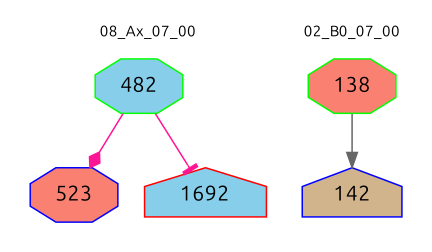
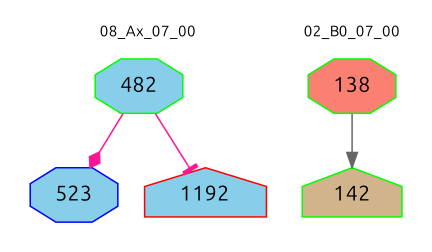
node "523": fillcolor salmon -> skyblue
node "1692": label "1692" -> "1192"
node "142": color blue -> green
